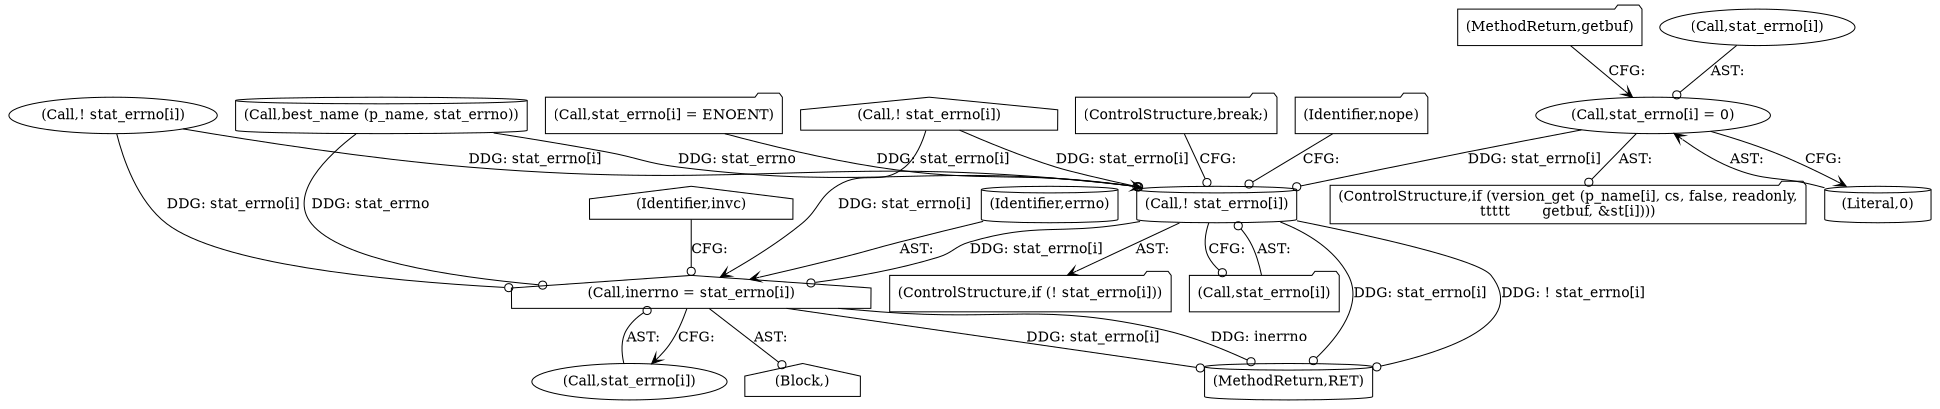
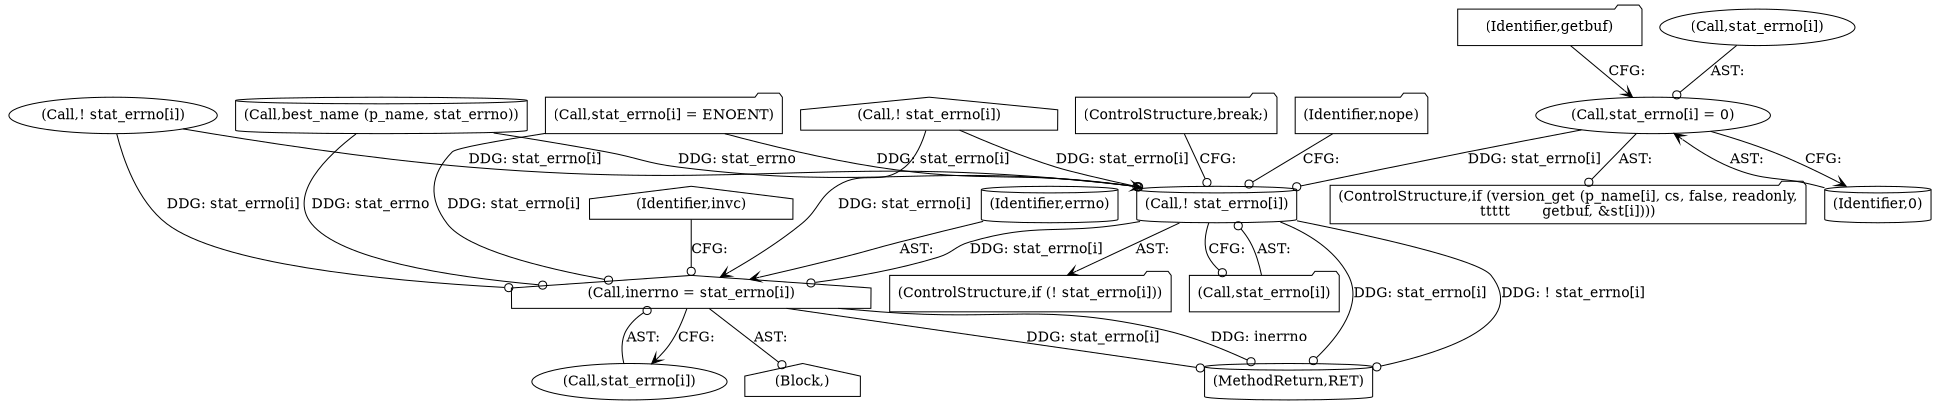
node "(MethodReturn,getbuf)": label "(MethodReturn,getbuf)" -> "(Identifier,getbuf)"
node "(Literal,0)": label "(Literal,0)" -> "(Identifier,0)"
edge "(Call,stat_errno[i] = ENOENT)" -> "(Call,inerrno = stat_errno[i])": added, label "DDG: stat_errno[i]"
